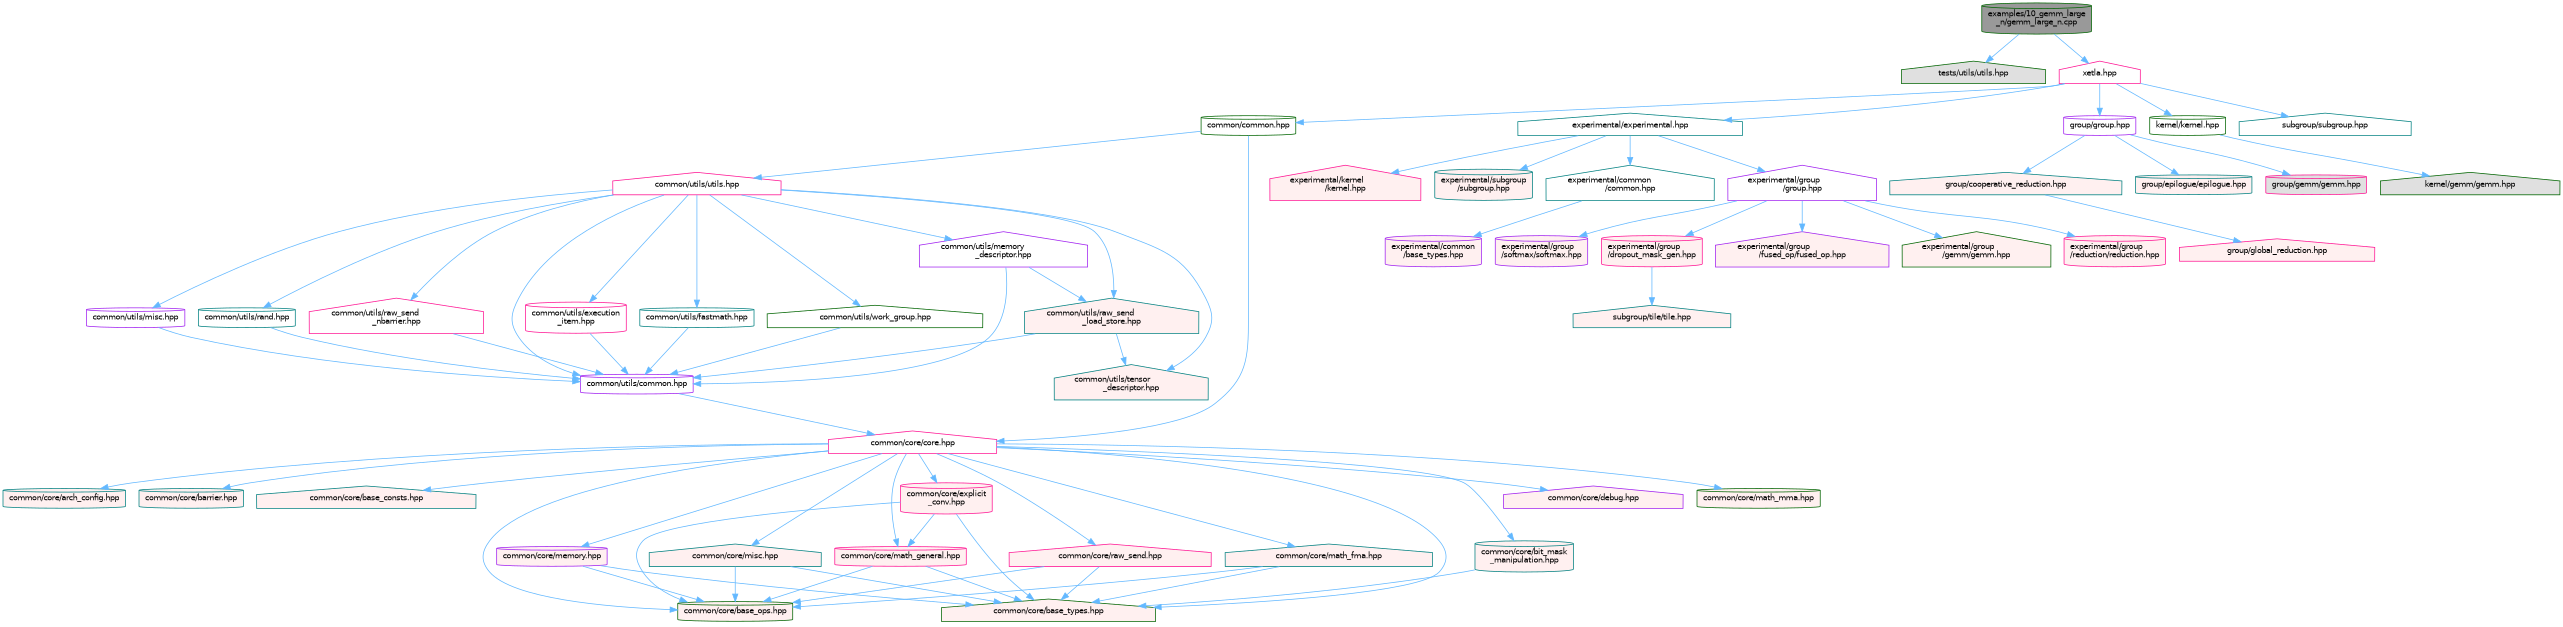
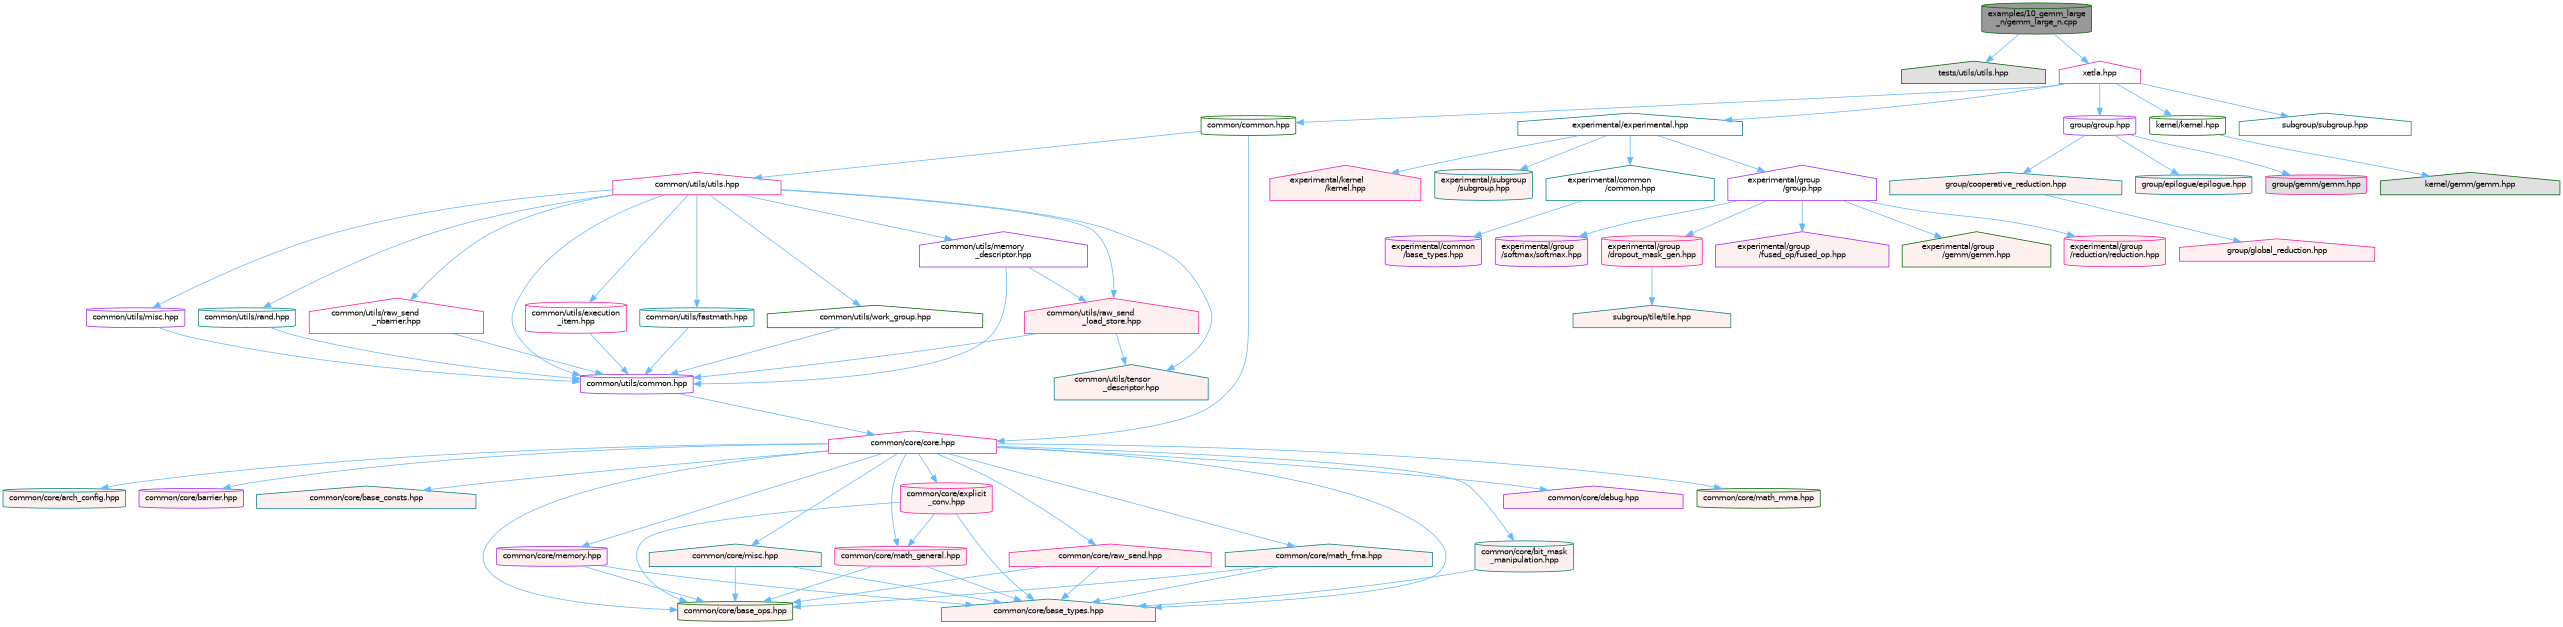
node "common/utils/raw_send _load_store.hpp": color teal -> deeppink
node "common/core/barrier.hpp": color teal -> purple
node "common/core/base_types.hpp": color darkgreen -> teal
